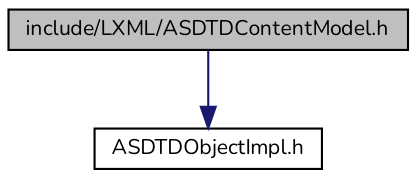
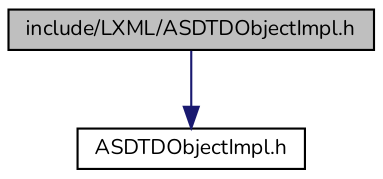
node "include/LXML/ASDTDContentModel.h": label "include/LXML/ASDTDContentModel.h" -> "include/LXML/ASDTDObjectImpl.h"
